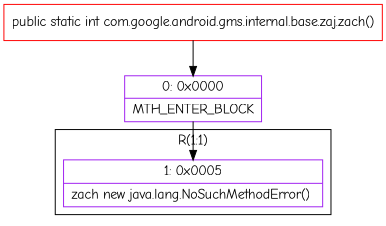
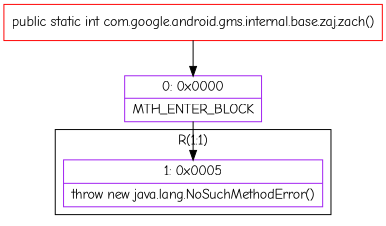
node "1: 0x0005": text "zach new java.lang.NoSuchMethodError()" -> "throw new java.lang.NoSuchMethodError()"
